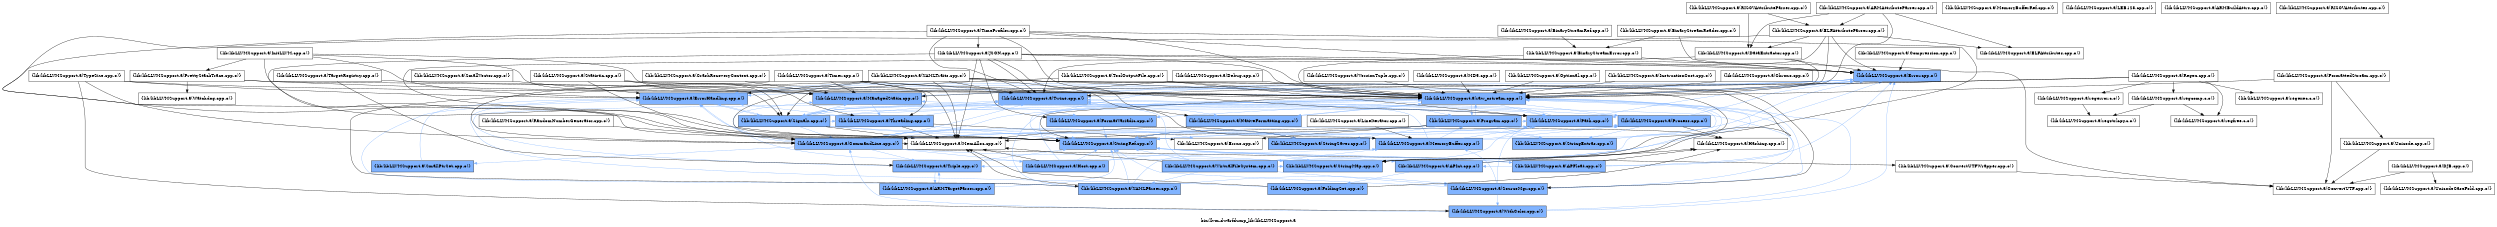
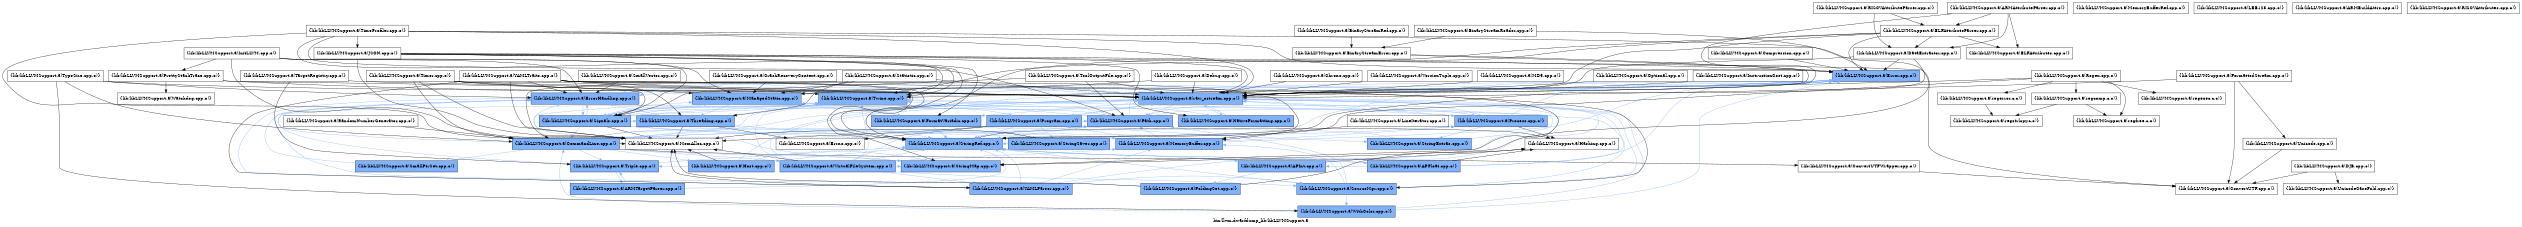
edge "{lib/libLLVMSupport.a(CommandLine.cpp.o)}" -> "{lib/libLLVMSupport.a(Errno.cpp.o)}": now "{lib/libLLVMSupport.a(CommandLine.cpp.o)}" -> "{lib/libLLVMSupport.a(VirtualFileSystem.cpp.o)}"
